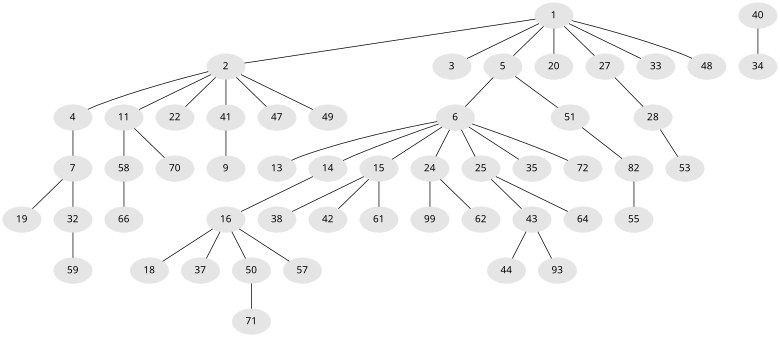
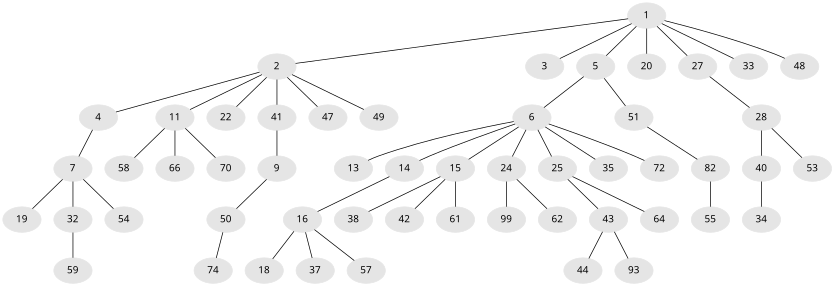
edge "28" -- "40": added
edge "58" -- "66": now "11" -- "66"
node "54": added
edge "16" -- "50": now "9" -- "50"
node "71": label "71" -> "74"
